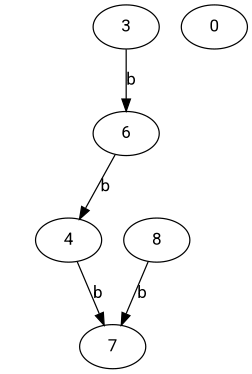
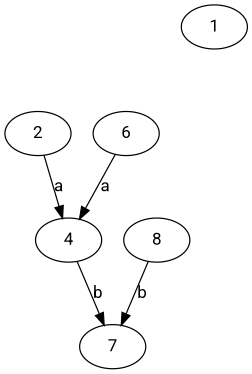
node "3": removed
node "0": label "0" -> "1"
node "2": added
edge "6" -> "4": label "b" -> "a"
